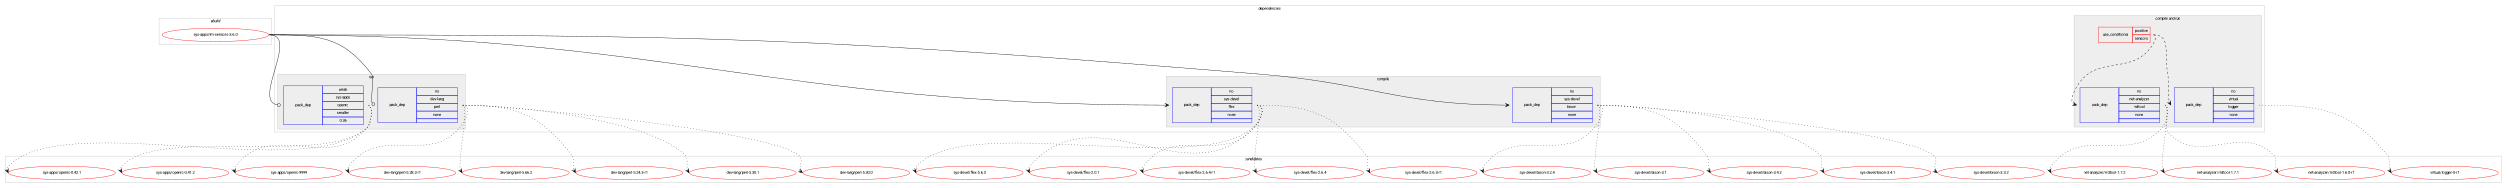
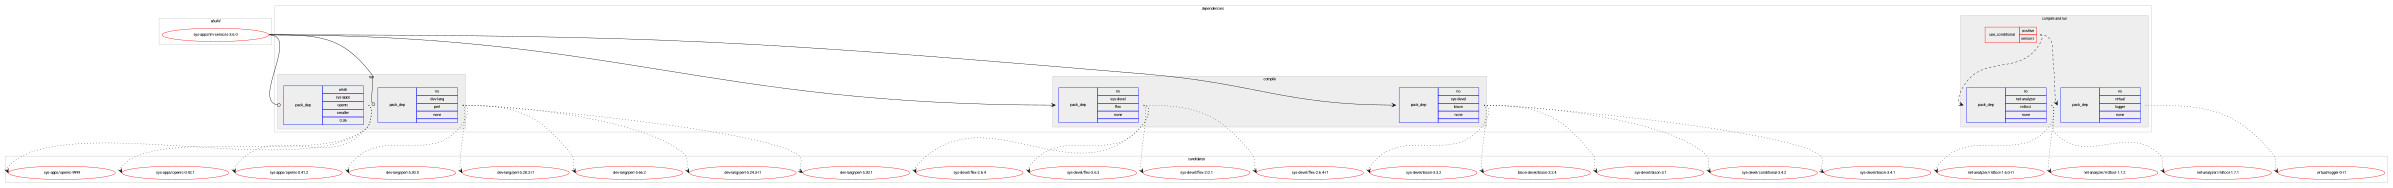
node "sys-devel/flex-2.6.3-r1": removed
node "sys-devel/bison-3.2.4": label "sys-devel/bison-3.2.4" -> "bison-devel/bison-3.2.4"
node "sys-devel/bison-3.4.2": label "sys-devel/bison-3.4.2" -> "sys-devel/conditional-3.4.2"
